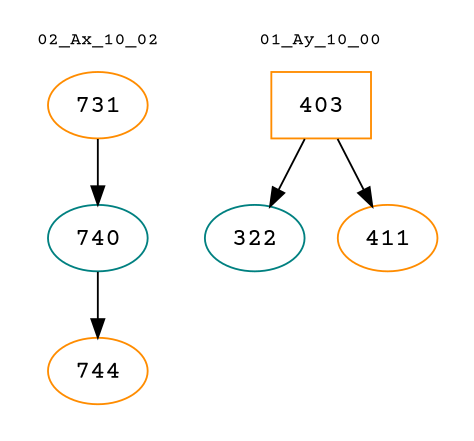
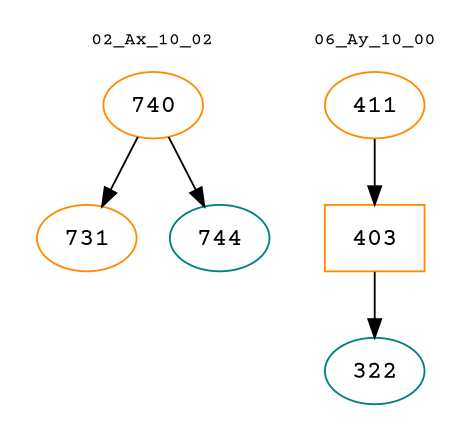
cluster "01_Ay_10_00": label "01_Ay_10_00" -> "06_Ay_10_00"
edge "731" -> "740": reversed
edge "403" -> "411": reversed
node "740": color teal -> darkorange
node "744": color darkorange -> teal
